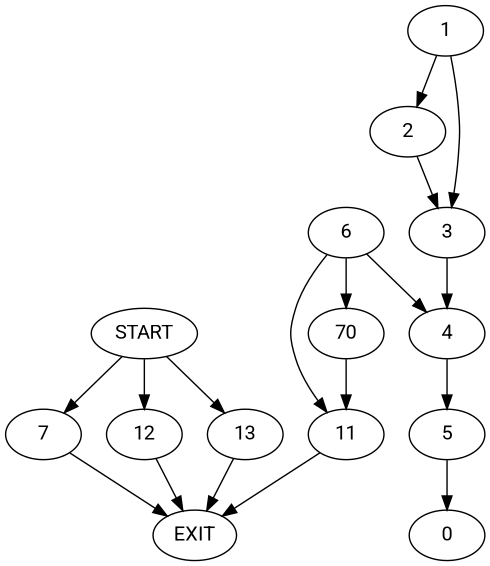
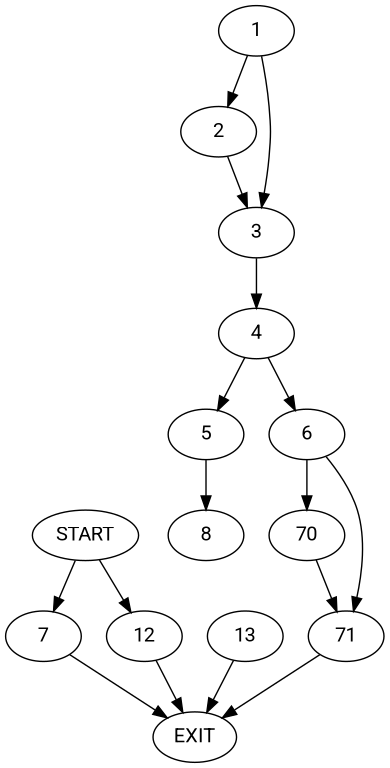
edge "6" -> "4": reversed
edge "START" -> "13": removed
node "11": label "11" -> "71"
node "0": label "0" -> "8"
